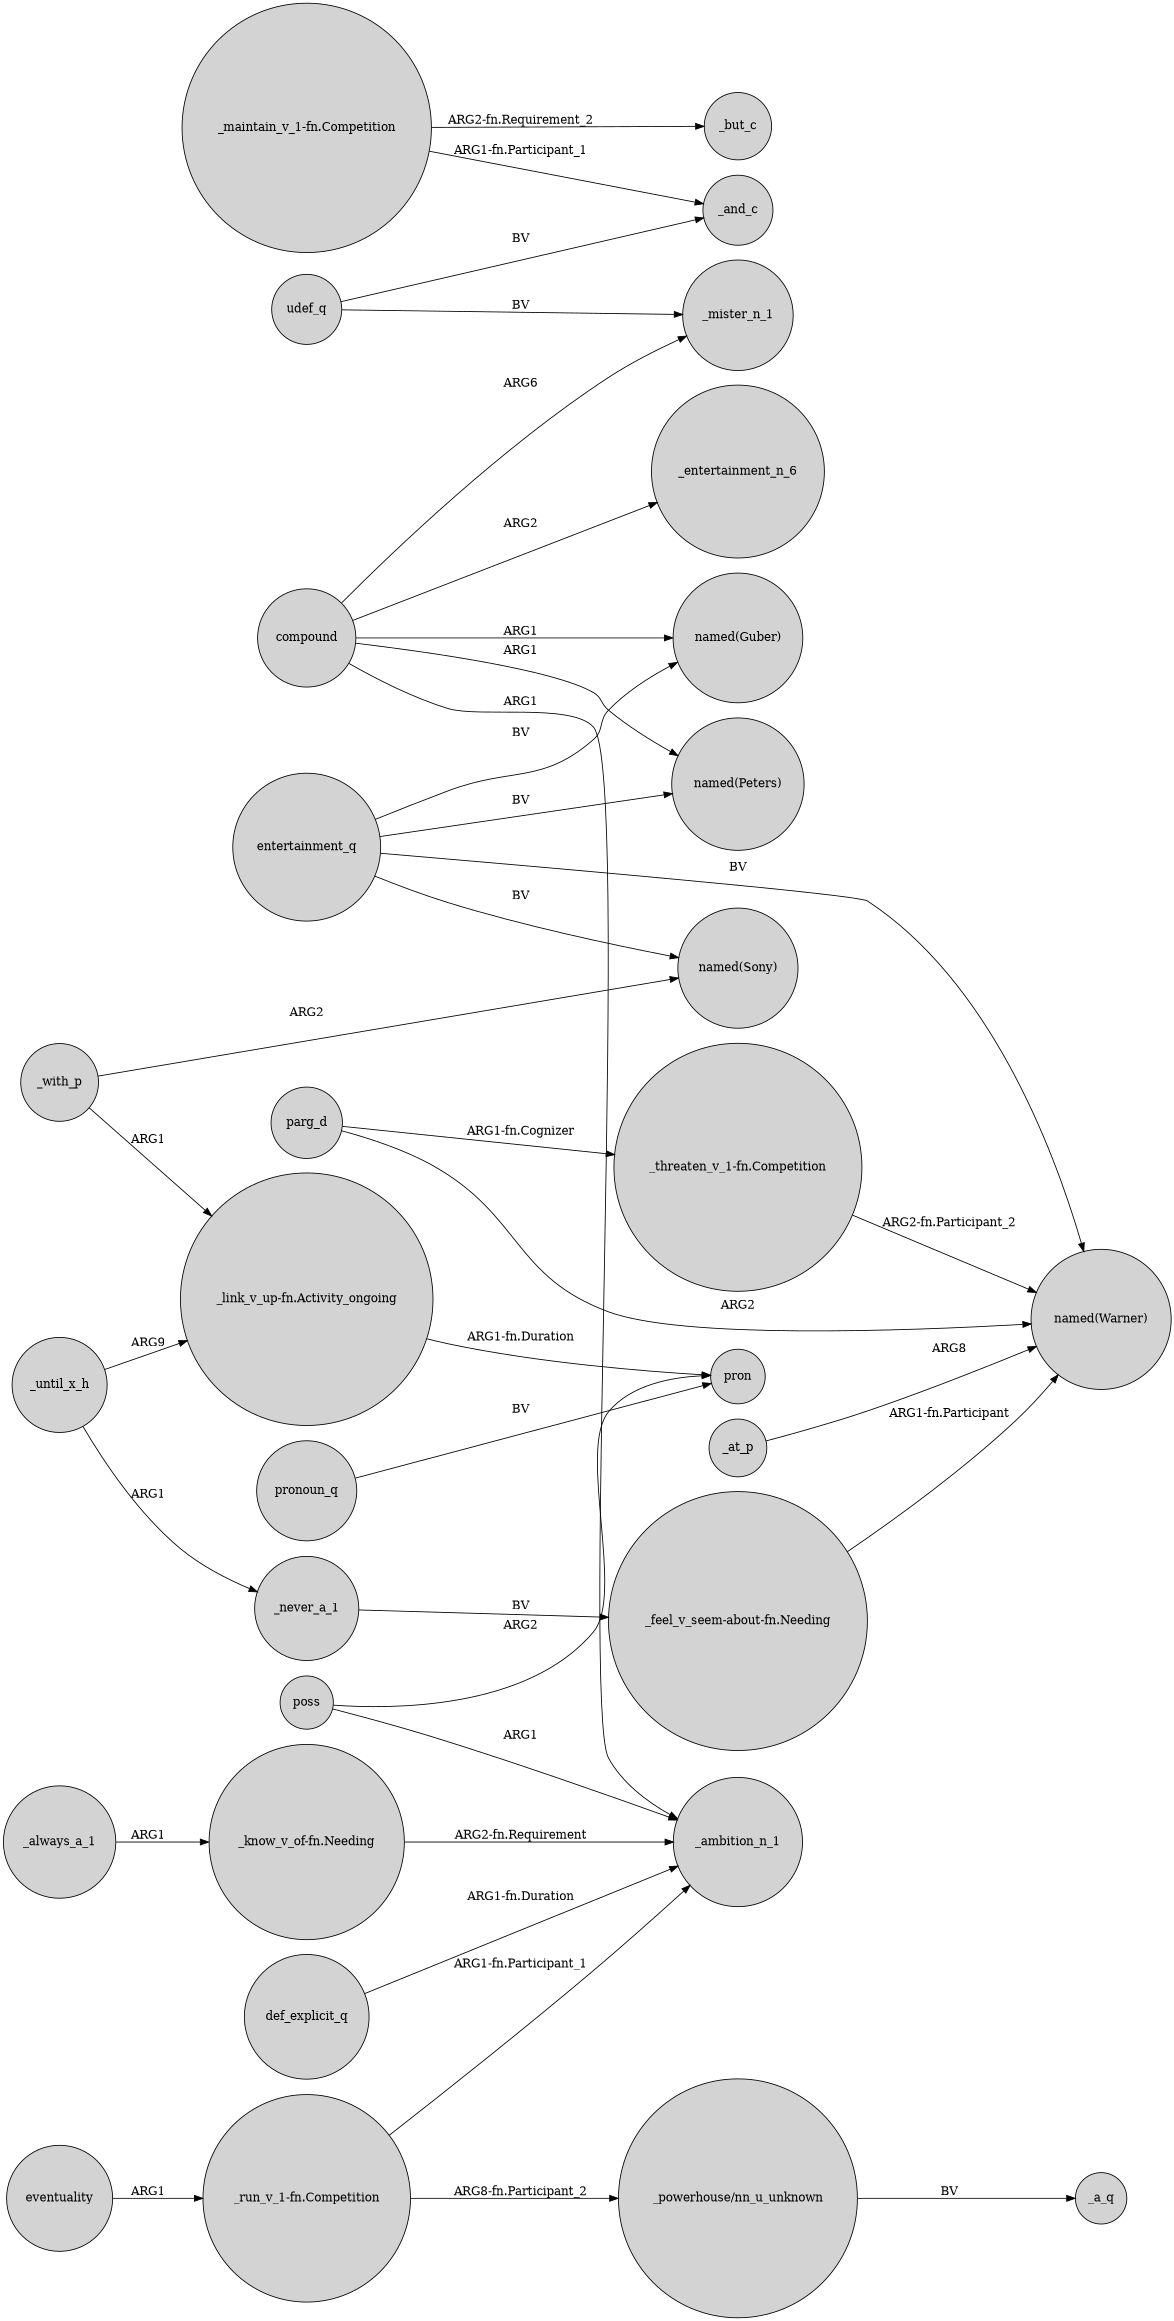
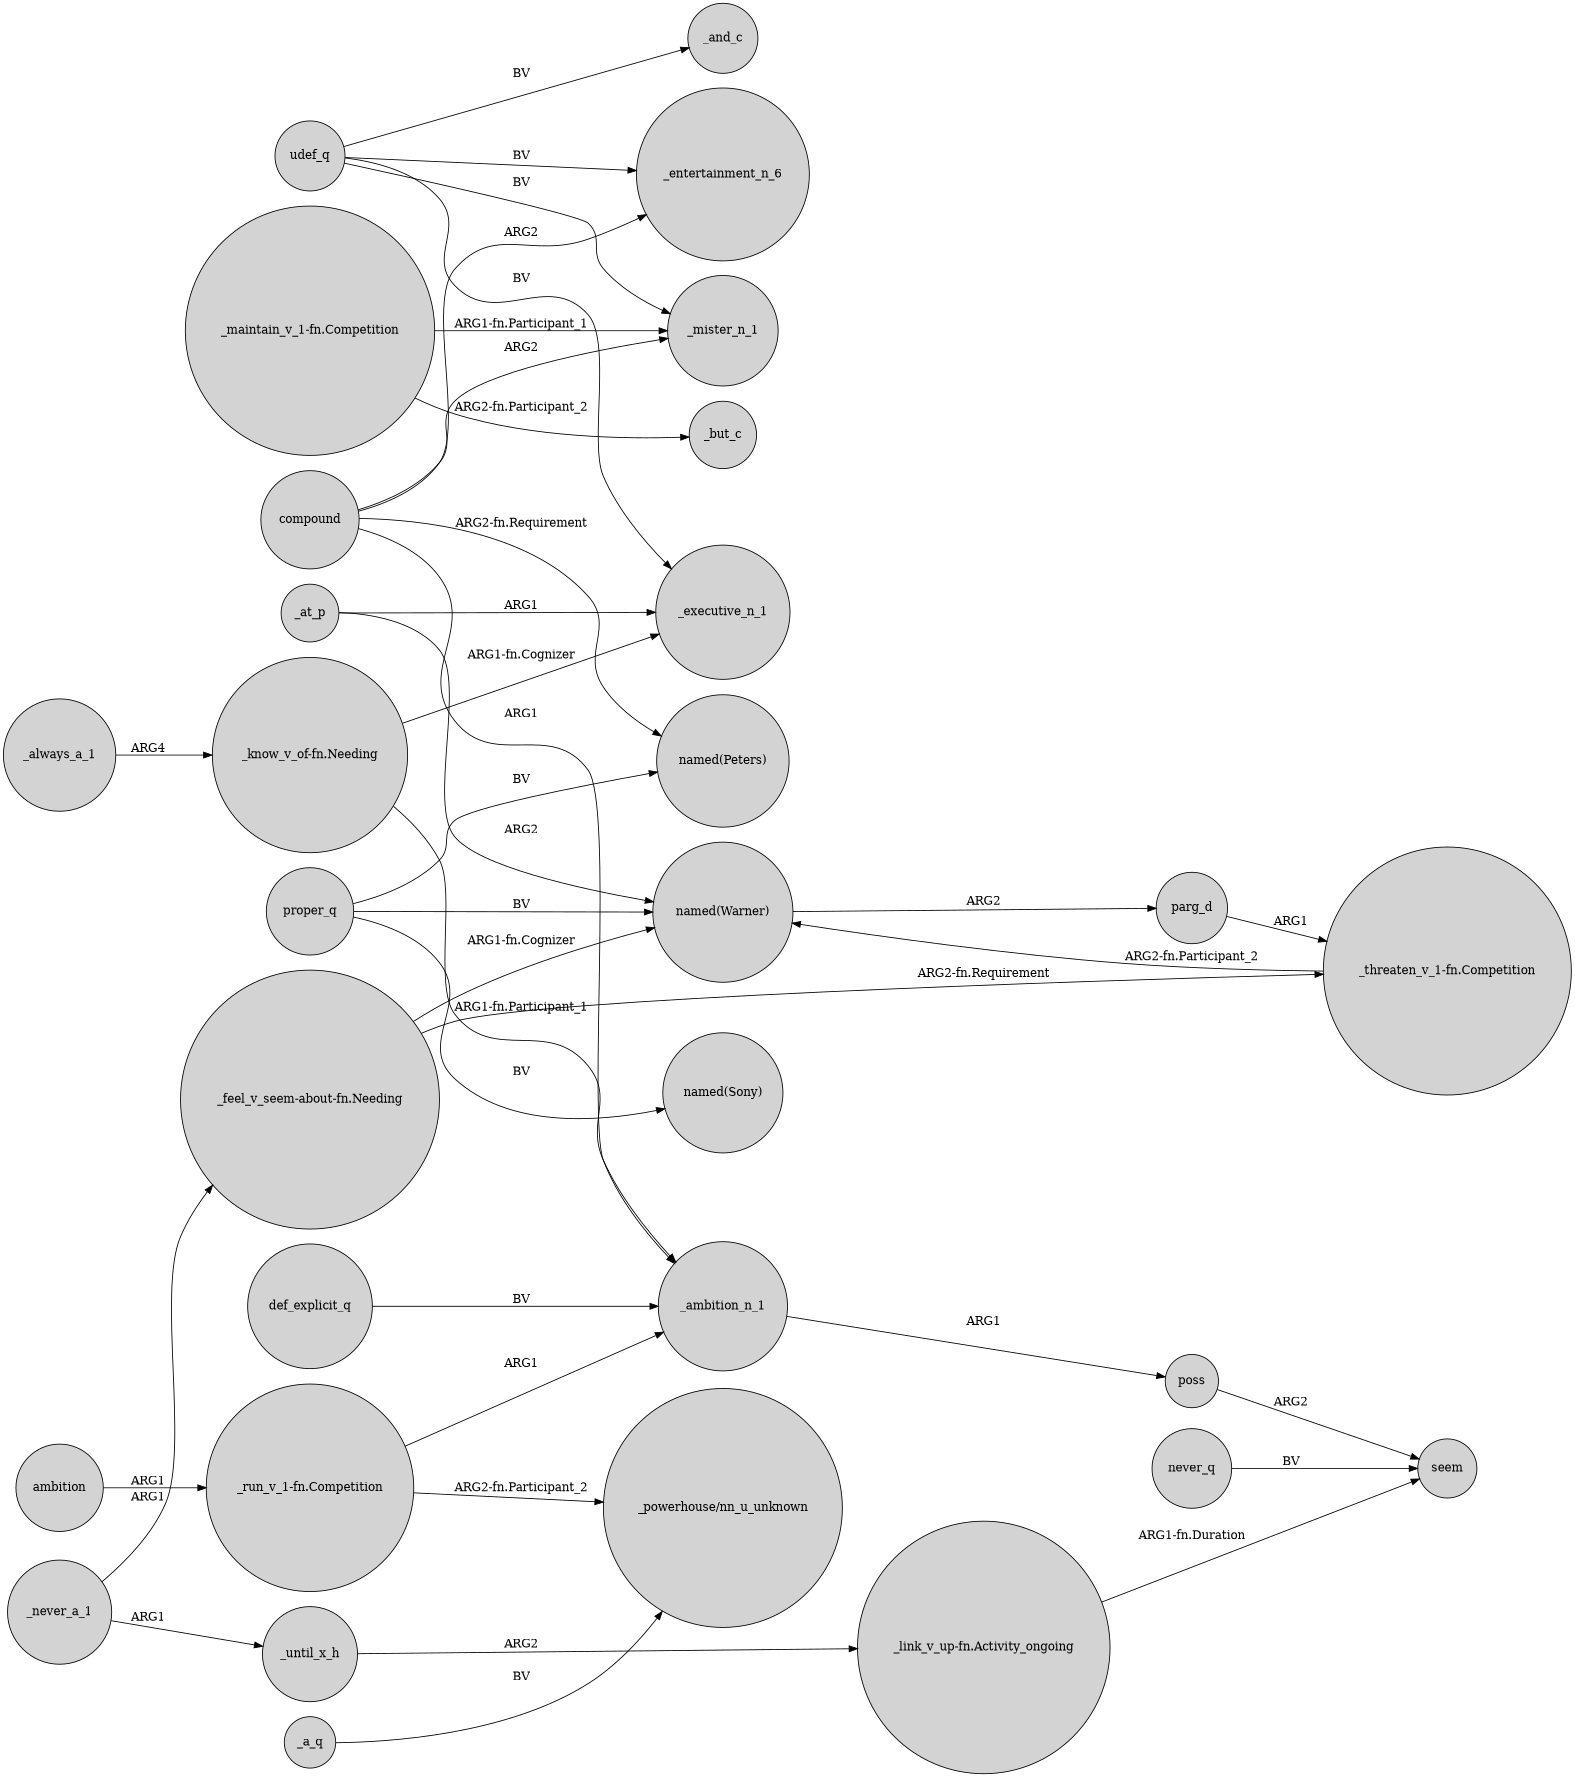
edge "_maintain_v_1-fn.Competition" -> "_but_c": label "ARG2-fn.Requirement_2" -> "ARG2-fn.Participant_2"
edge "udef_q" -> "_entertainment_n_6": added, label "BV"
edge "_maintain_v_1-fn.Competition" -> "_and_c": now "_maintain_v_1-fn.Competition" -> "_mister_n_1"
edge "compound" -> "_mister_n_1": label "ARG6" -> "ARG2"
node "_executive_n_1": added
node "named(Guber)": removed
edge "compound" -> "named(Peters)": label "ARG1" -> "ARG2-fn.Requirement"
node "entertainment_q": label "entertainment_q" -> "proper_q"
edge "_feel_v_seem-about-fn.Needing" -> "_threaten_v_1-fn.Competition": added, label "ARG2-fn.Requirement"
node "_with_p": removed
edge "parg_d" -> "_threaten_v_1-fn.Competition": label "ARG1-fn.Cognizer" -> "ARG1"
edge "parg_d" -> "named(Warner)": reversed
edge "_until_x_h" -> "_link_v_up-fn.Activity_ongoing": label "ARG9" -> "ARG2"
edge "_at_p" -> "named(Warner)": label "ARG8" -> "ARG2"
node "pron": label "pron" -> "seem"
edge "_feel_v_seem-about-fn.Needing" -> "named(Warner)": label "ARG1-fn.Participant" -> "ARG1-fn.Cognizer"
node "pronoun_q": label "pronoun_q" -> "never_q"
edge "_until_x_h" -> "_never_a_1": reversed
edge "_never_a_1" -> "_feel_v_seem-about-fn.Needing": label "BV" -> "ARG1"
edge "poss" -> "_ambition_n_1": reversed
edge "_always_a_1" -> "_know_v_of-fn.Needing": label "ARG1" -> "ARG4"
edge "_know_v_of-fn.Needing" -> "_ambition_n_1": label "ARG2-fn.Requirement" -> "ARG1-fn.Participant_1"
edge "def_explicit_q" -> "_ambition_n_1": label "ARG1-fn.Duration" -> "BV"
edge "_run_v_1-fn.Competition" -> "_ambition_n_1": label "ARG1-fn.Participant_1" -> "ARG1"
edge "_run_v_1-fn.Competition" -> "_powerhouse/nn_u_unknown": label "ARG8-fn.Participant_2" -> "ARG2-fn.Participant_2"
node "eventuality": label "eventuality" -> "ambition"
edge "_powerhouse/nn_u_unknown" -> "_a_q": reversed
